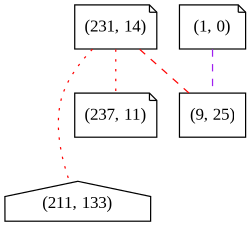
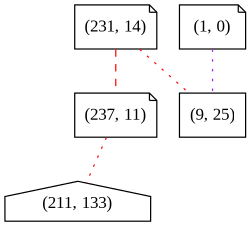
edge "(231, 14)" -- "(237, 11)": style dotted -> dashed
edge "(231, 14)" -- "(9, 25)": style dashed -> dotted
edge "(1, 0)" -- "(9, 25)": style dashed -> dotted
edge "(231, 14)" -- "(211, 133)": now "(237, 11)" -- "(211, 133)"
